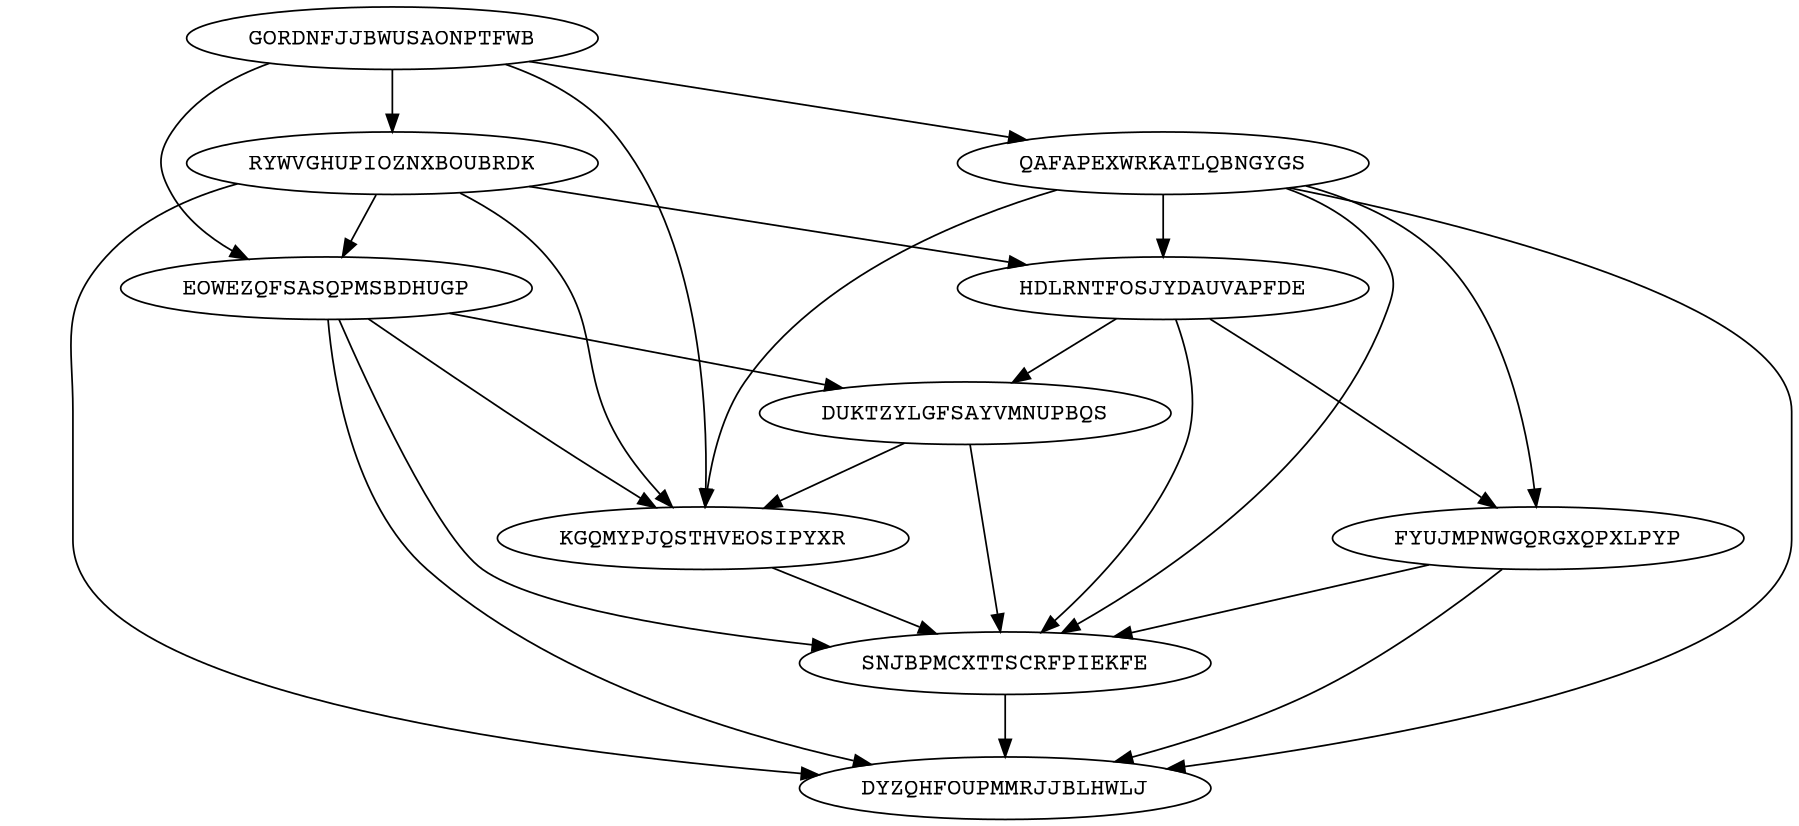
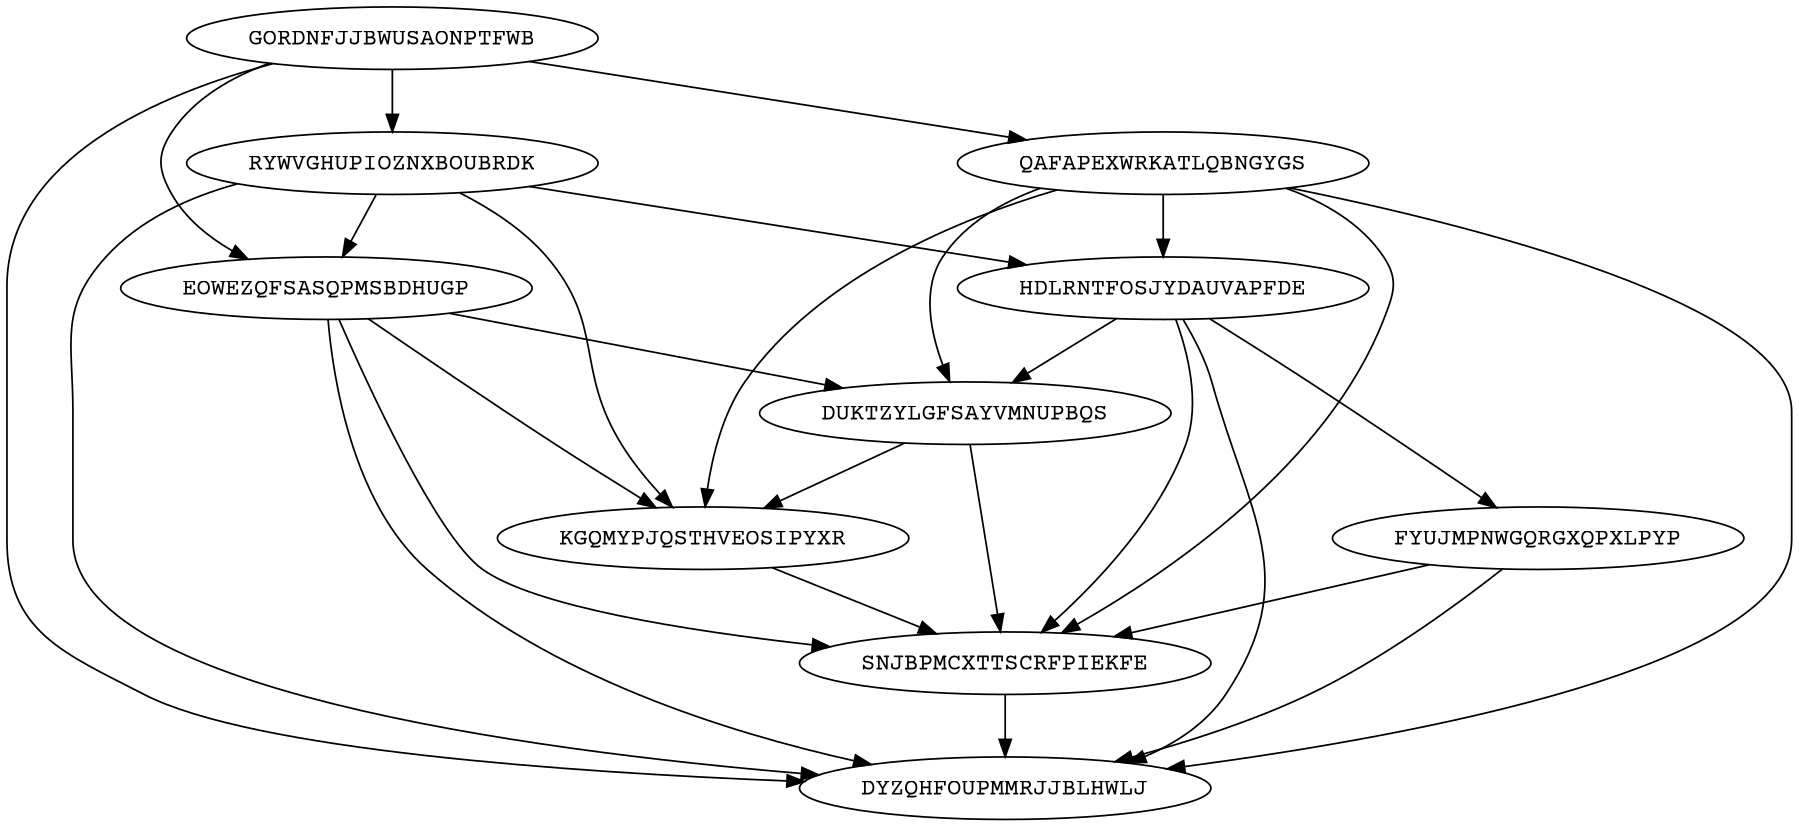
edge "GORDNFJJBWUSAONPTFWB" -> "KGQMYPJQSTHVEOSIPYXR": now "GORDNFJJBWUSAONPTFWB" -> "DYZQHFOUPMMRJJBLHWLJ"
edge "QAFAPEXWRKATLQBNGYGS" -> "FYUJMPNWGQRGXQPXLPYP": now "QAFAPEXWRKATLQBNGYGS" -> "DUKTZYLGFSAYVMNUPBQS"
edge "HDLRNTFOSJYDAUVAPFDE" -> "DYZQHFOUPMMRJJBLHWLJ": added
